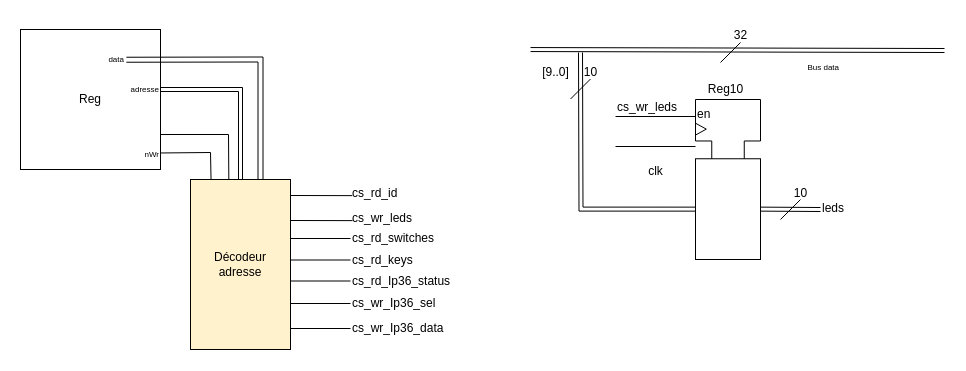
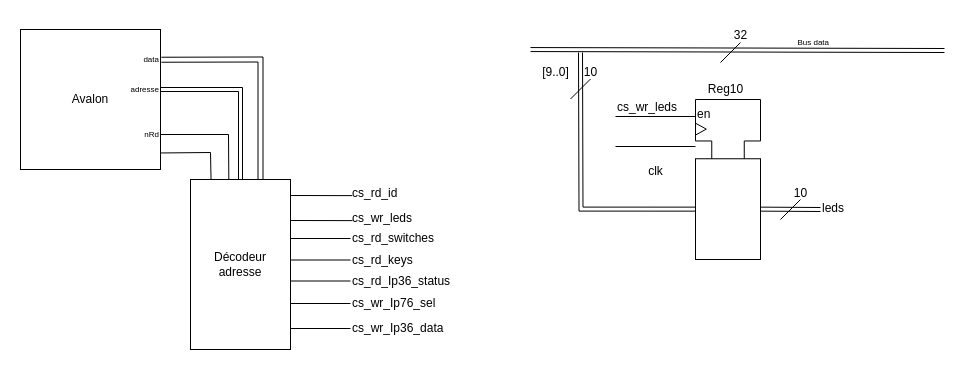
node "data": moved (106, 60) -> (141, 60)
node "Bus data": moved (811, 68) -> (801, 43)
node "Reg": label "Reg" -> "Avalon"
node "nRd": added
node "nWr": removed
node "Décodeur adresse": fillcolor #fff2cc -> #ffffff
node "cs_wr_Ip36_sel": label "cs_wr_Ip36_sel" -> "cs_wr_Ip76_sel"
